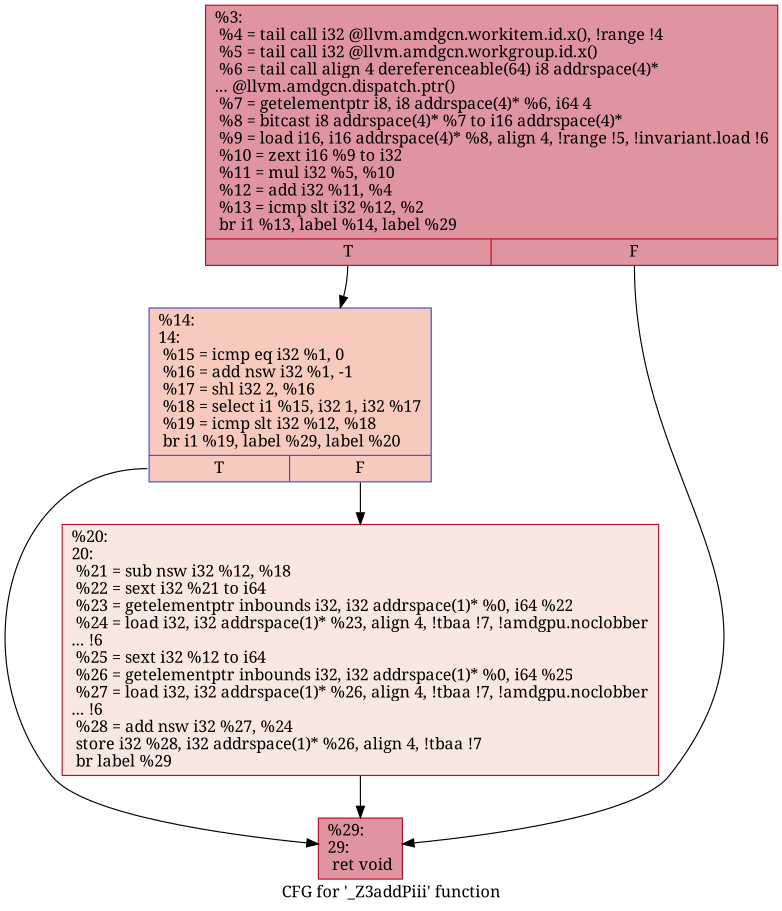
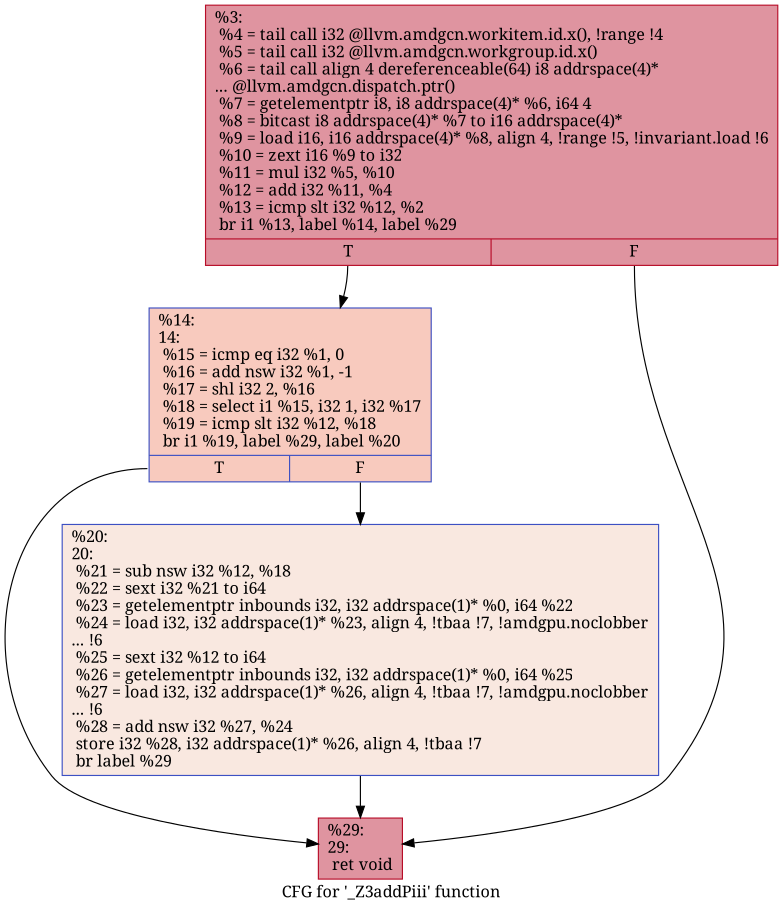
node "%20:": color #b70d28ff -> #3d50c3ff
